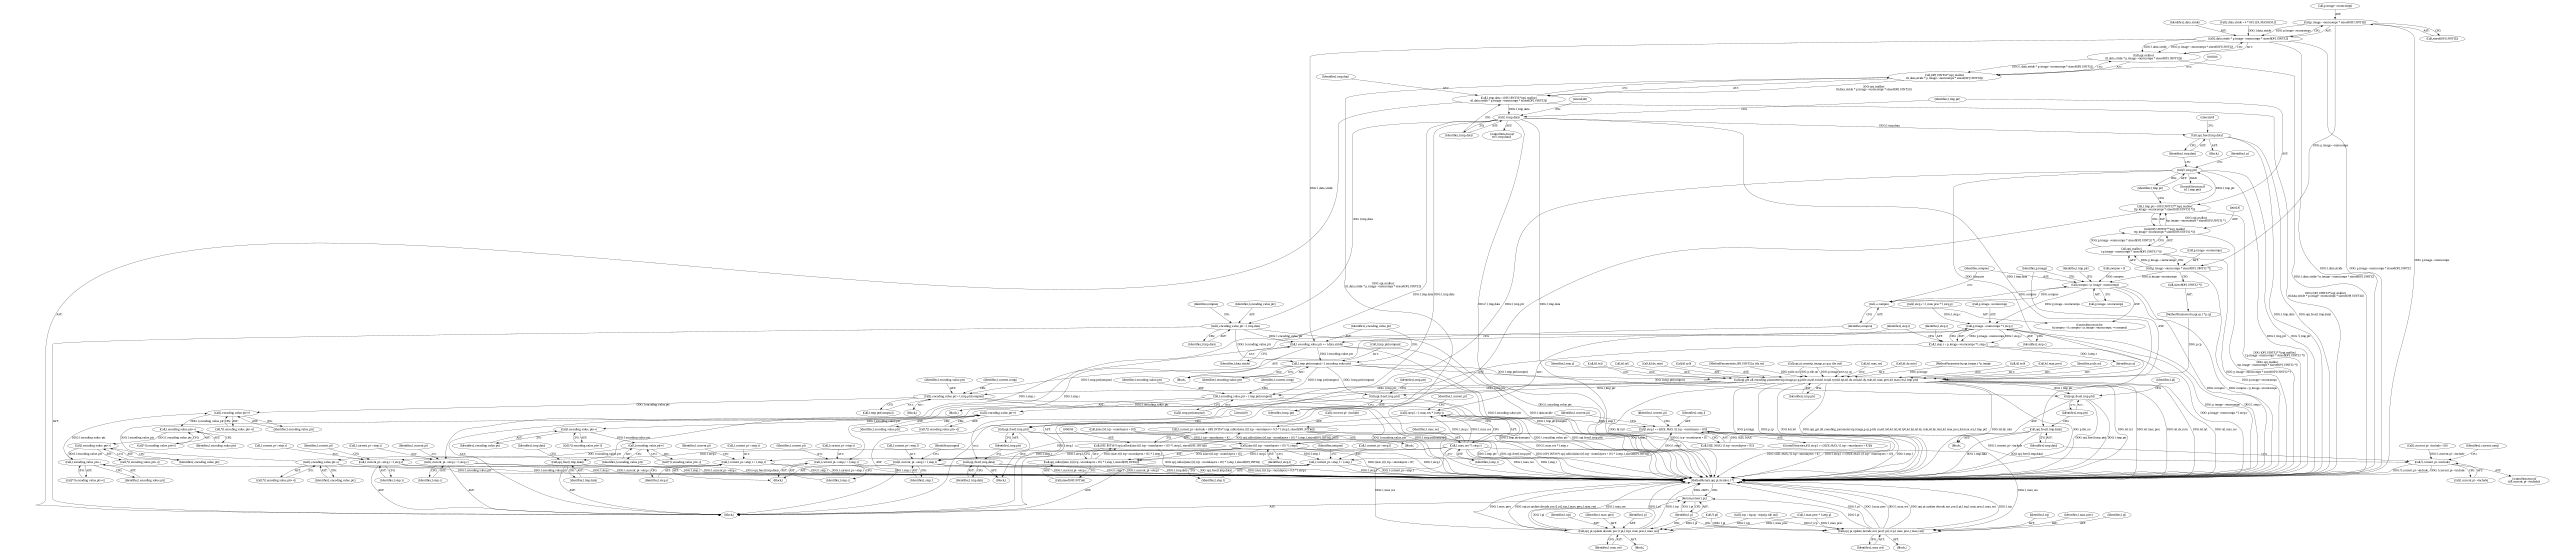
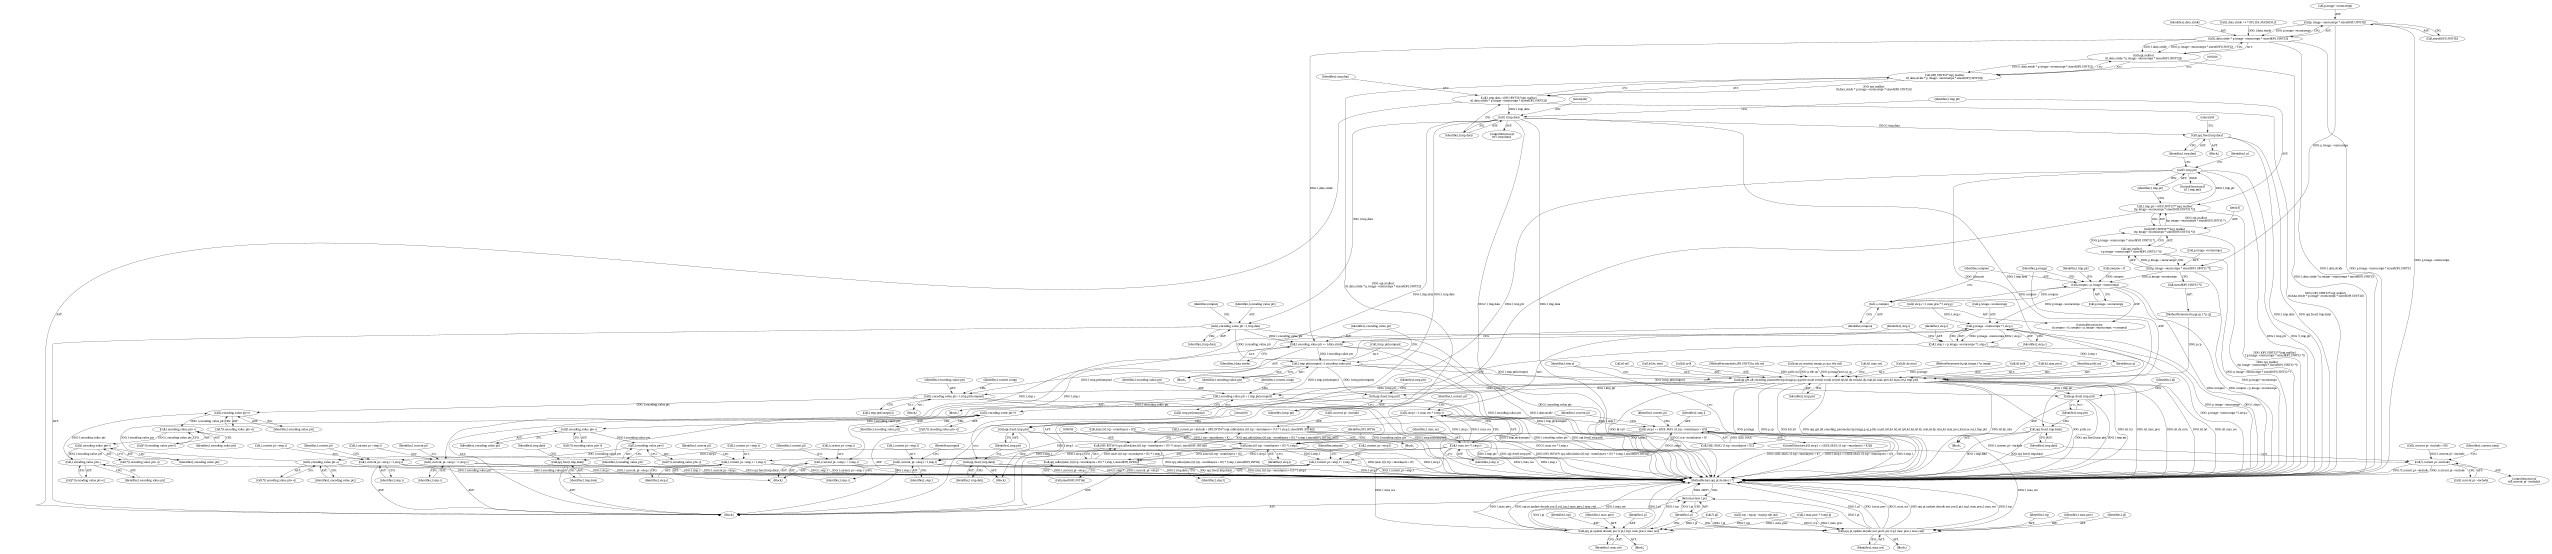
node "(Call,&l_tx1)": removed
node "(Identifier,OPJ_INT16)": added
edge "(Call,l_step_l <= (SIZE_MAX / (l_tcp->numlayers + 1U)))" -> "(Call,SIZE_MAX / (l_tcp->numlayers + 1U))": now "(Identifier,l_step_p)" -> "(Call,SIZE_MAX / (l_tcp->numlayers + 1U))"
